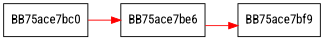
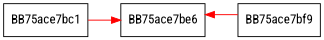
node "BB75ace7bc0": label "BB75ace7bc0" -> "BB75ace7bc1"
edge "BB75ace7be6" -> "BB75ace7bf9": reversed
